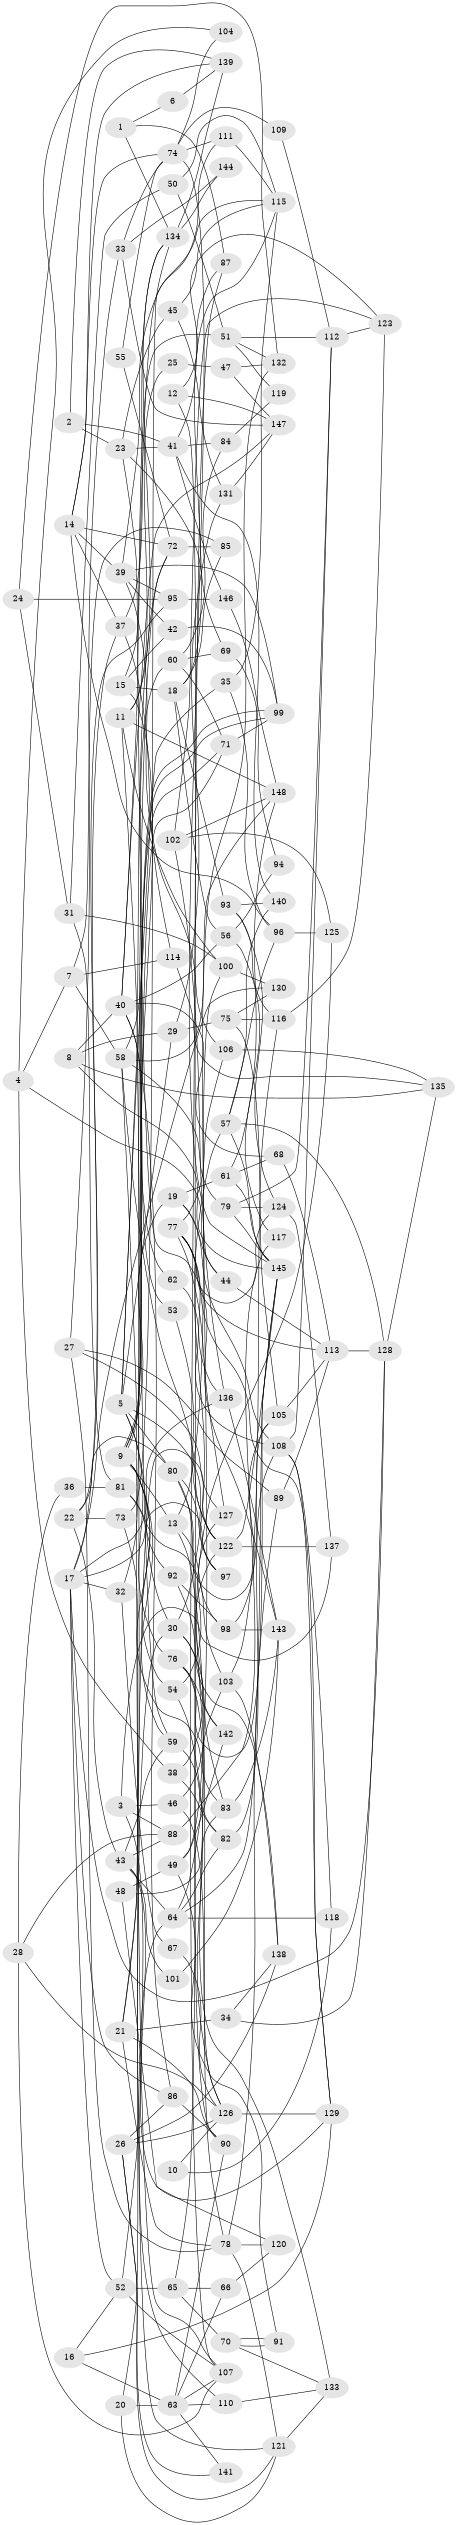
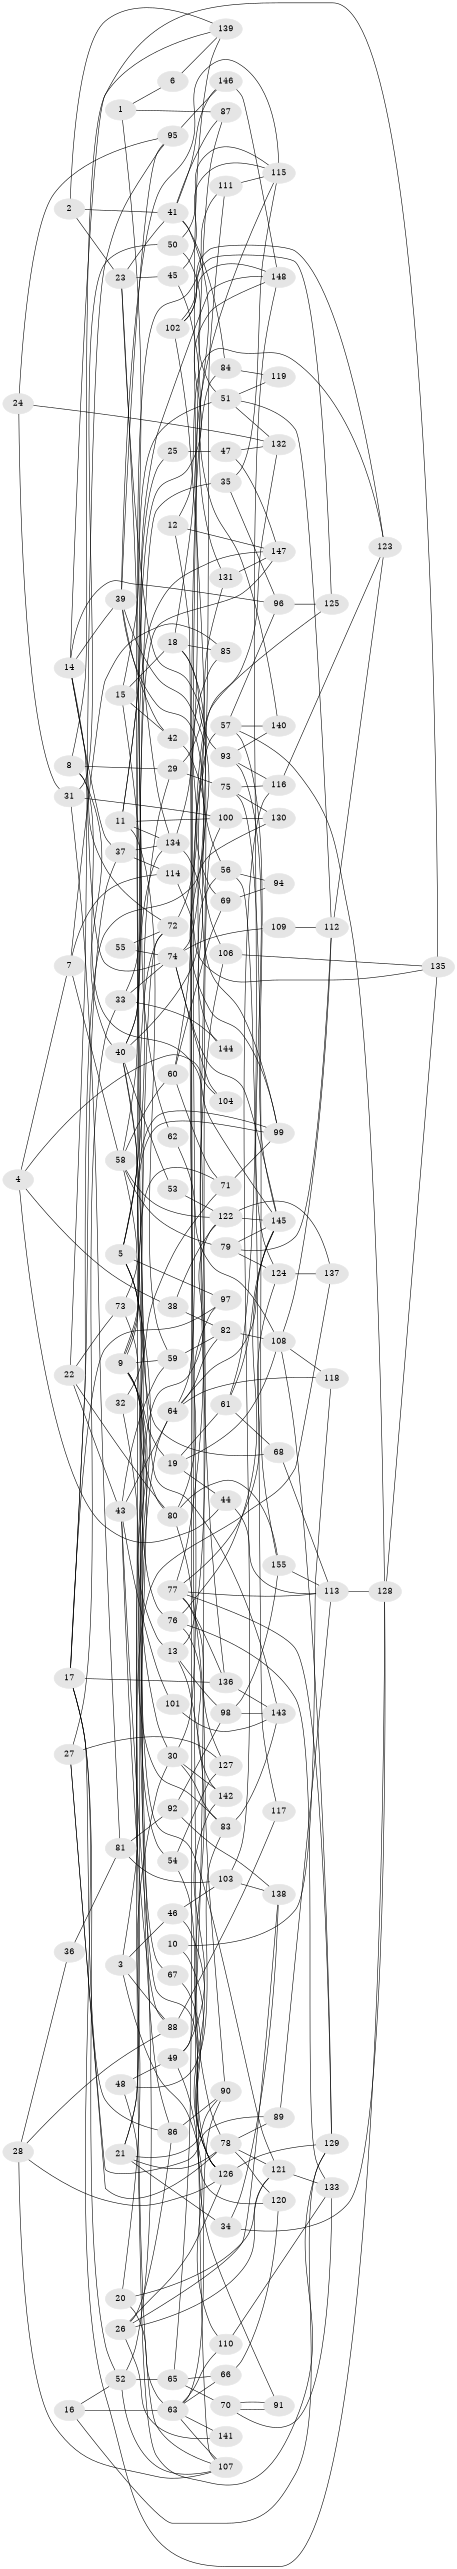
node "105": label "105" -> "155"
edge "17" -- "32": removed
